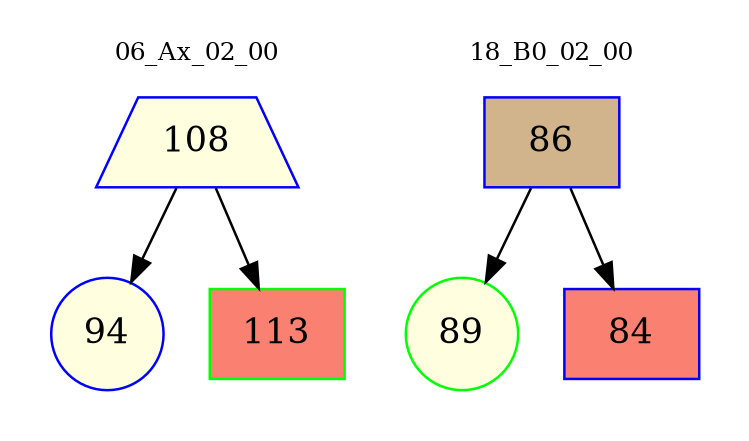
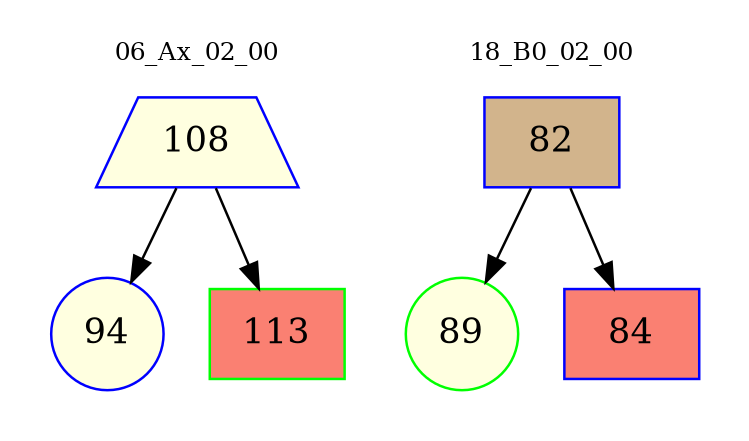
node "86": label "86" -> "82"
